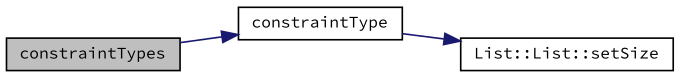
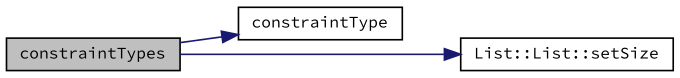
edge "constraintType" -> "List::List::setSize": now "constraintTypes" -> "List::List::setSize"
